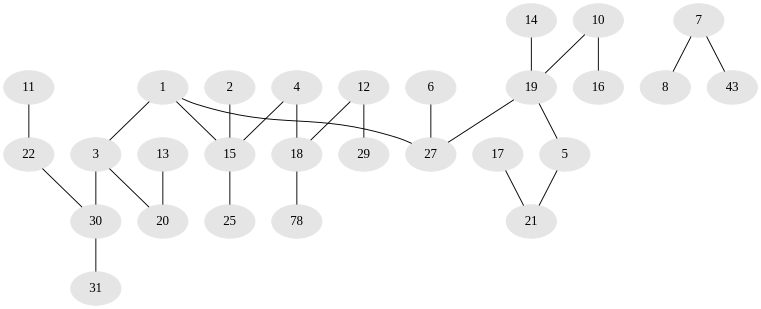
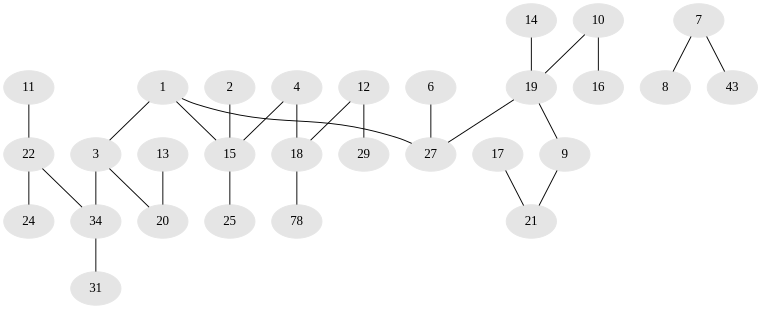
node "5": label "5" -> "9"
node "24": added
node "30": label "30" -> "34"
